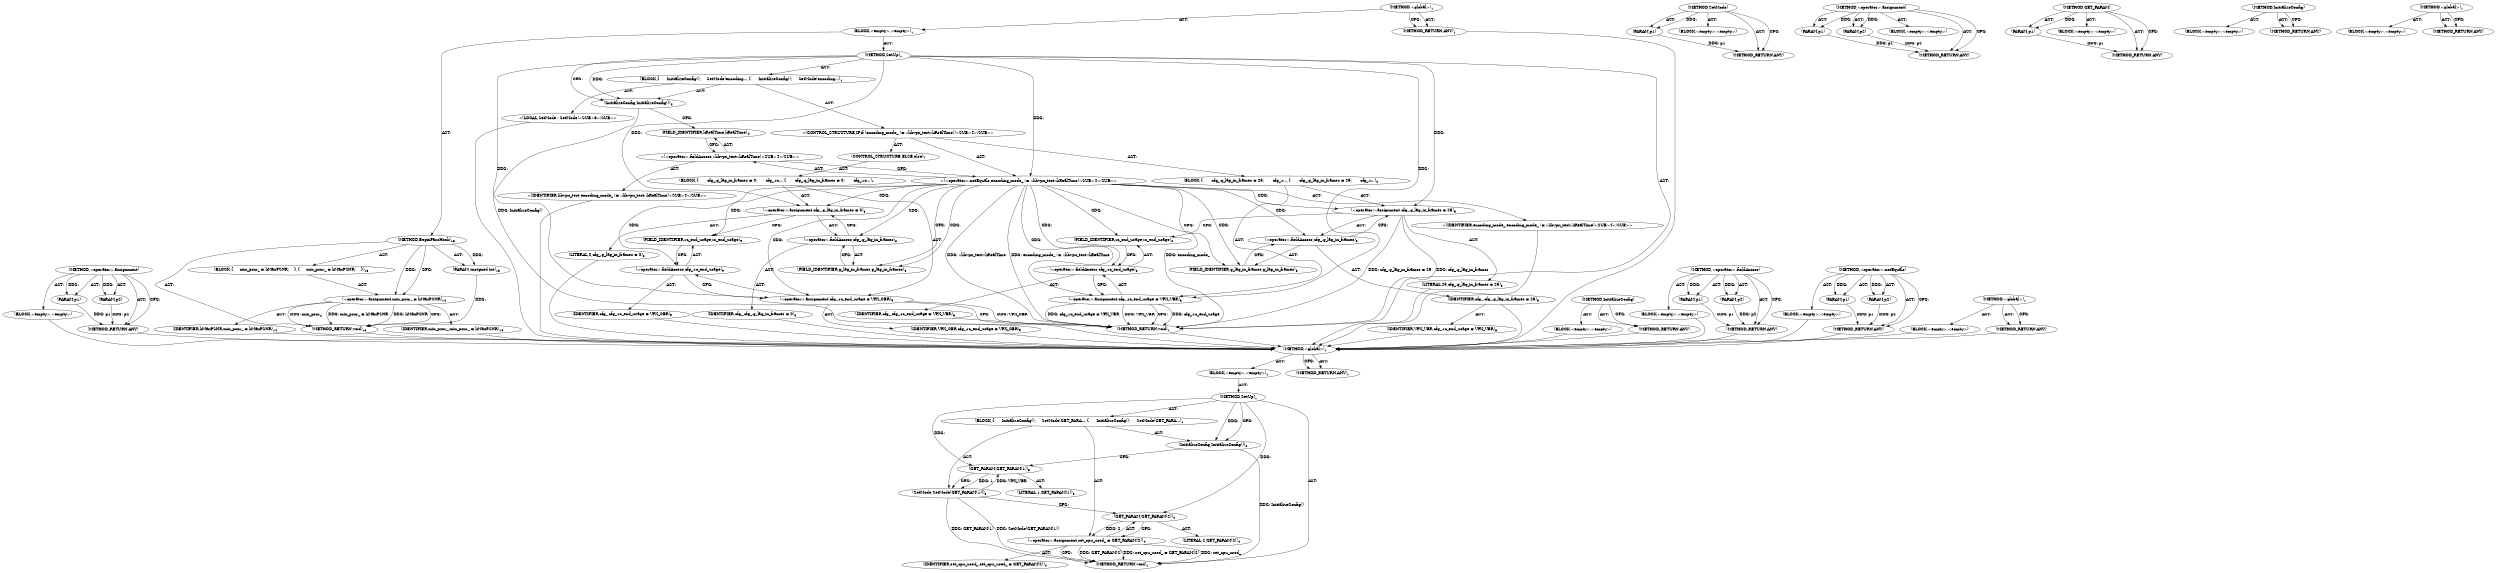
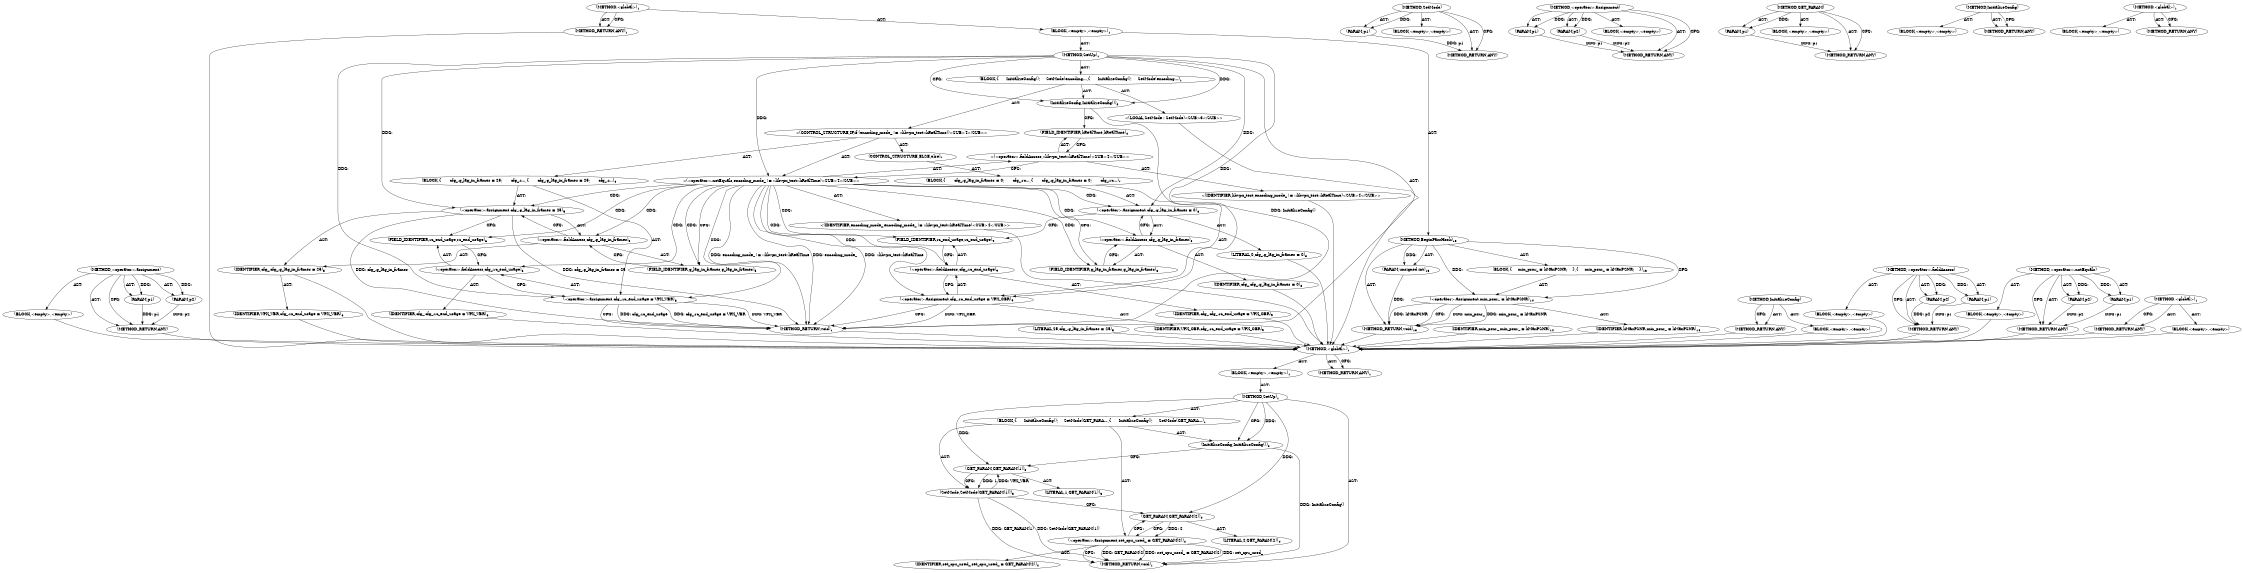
edge "(<operator>.assignment,cfg_.g_lag_in_frames = 25)" -> "(LITERAL,25,cfg_.g_lag_in_frames = 25)": now "(<operator>.assignment,cfg_.g_lag_in_frames = 25)" -> "(IDENTIFIER,cfg_,cfg_.g_lag_in_frames = 25)"
edge "(<operator>.assignment,min_psnr_ = kMaxPSNR)" -> "(IDENTIFIER,min_psnr_,min_psnr_ = kMaxPSNR)": removed, label "AST:"
edge "(<operator>.assignment,set_cpu_used_ = GET_PARAM(2))" -> "(GET_PARAM,GET_PARAM(2))": label "AST: " -> "CFG: "
